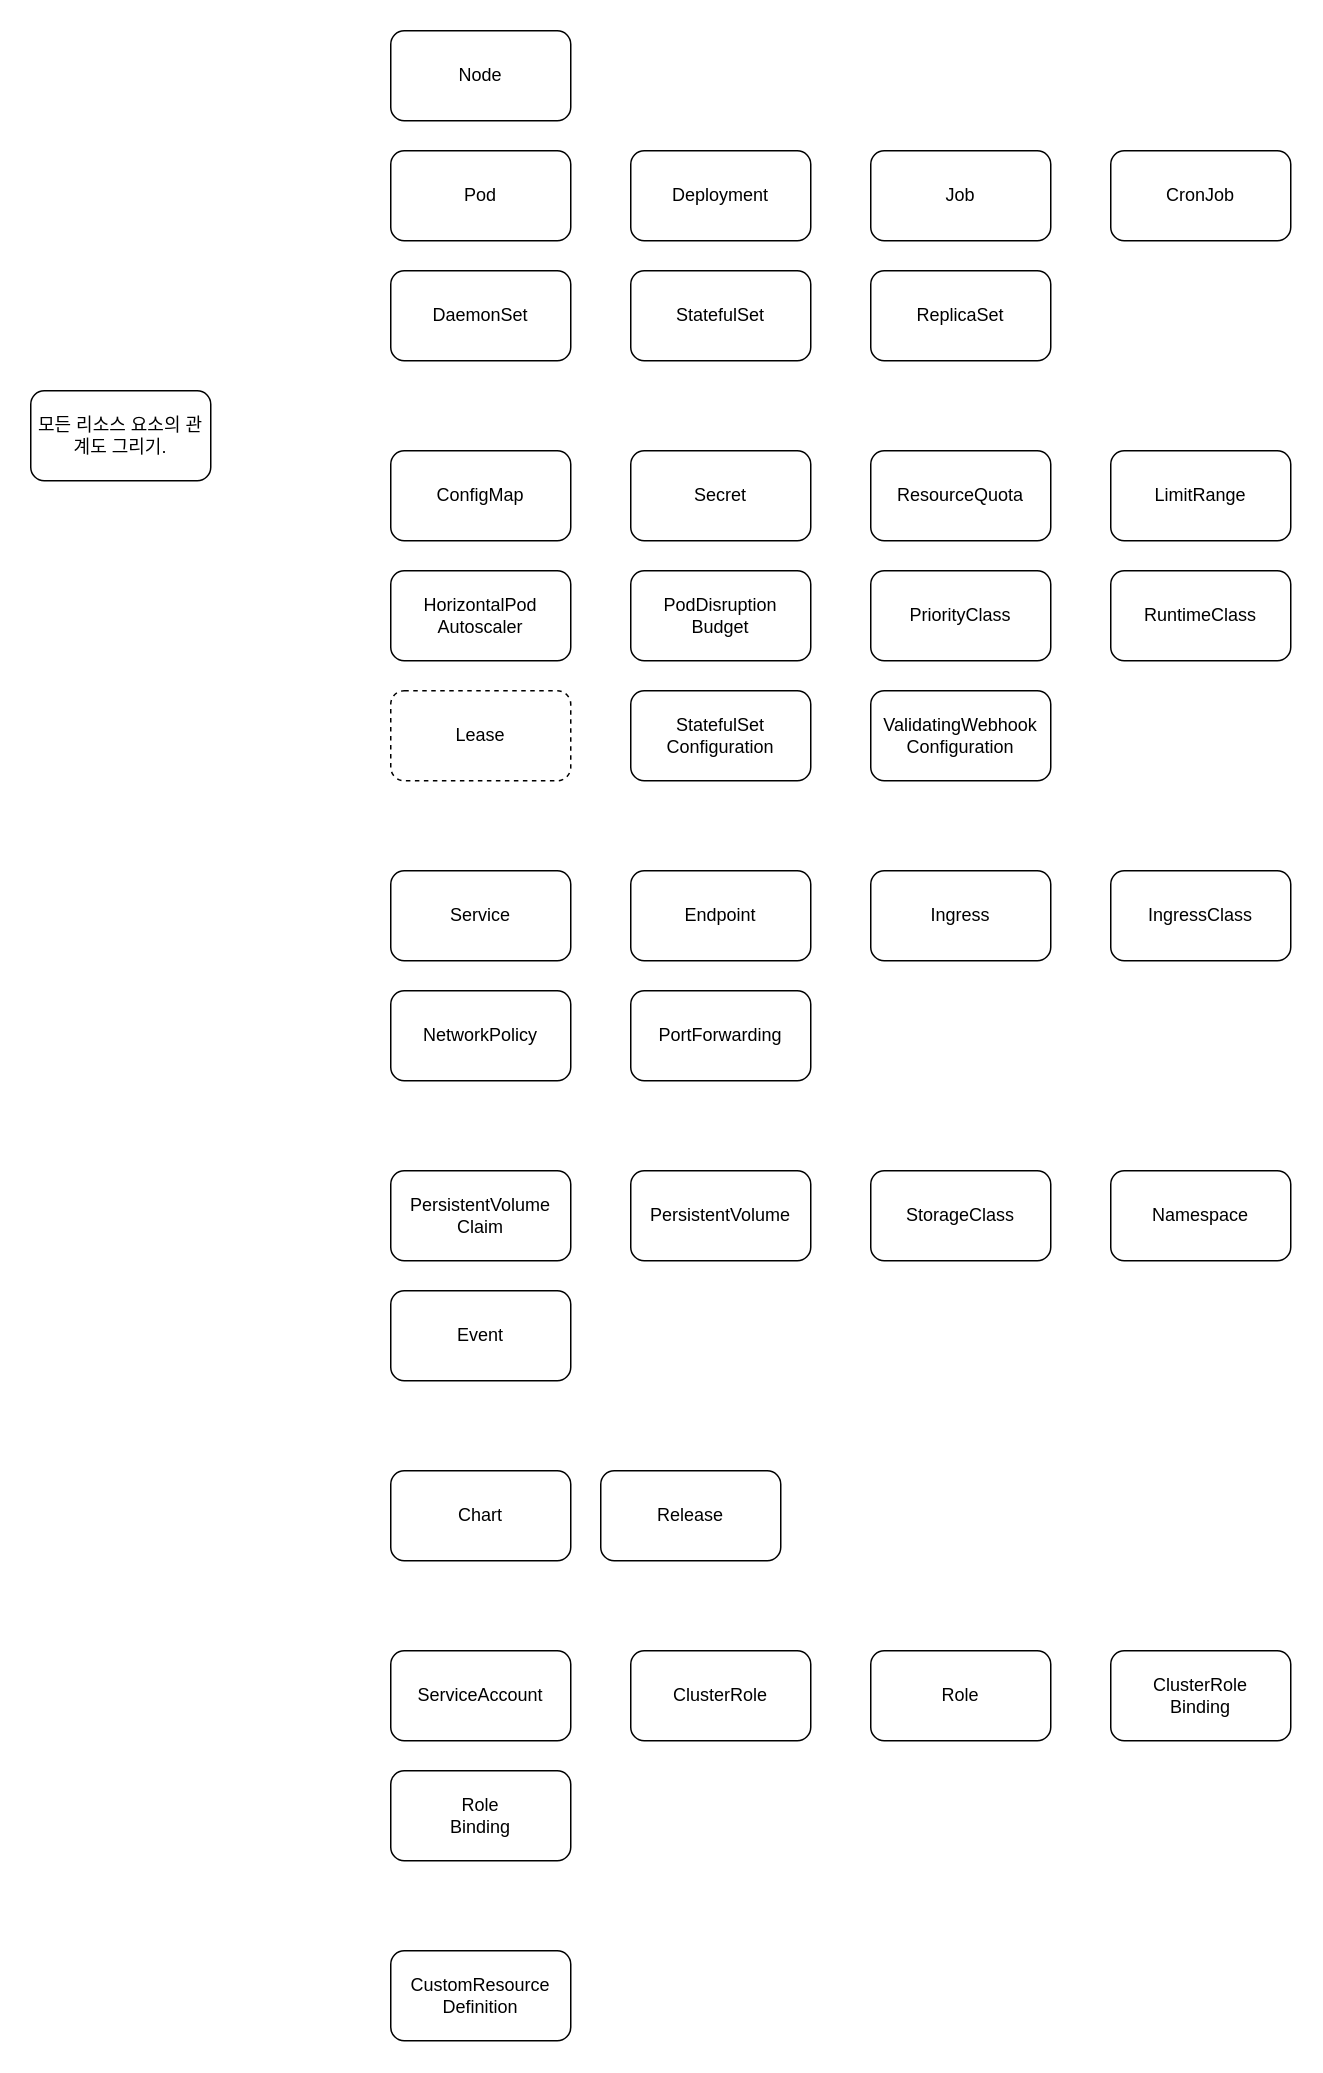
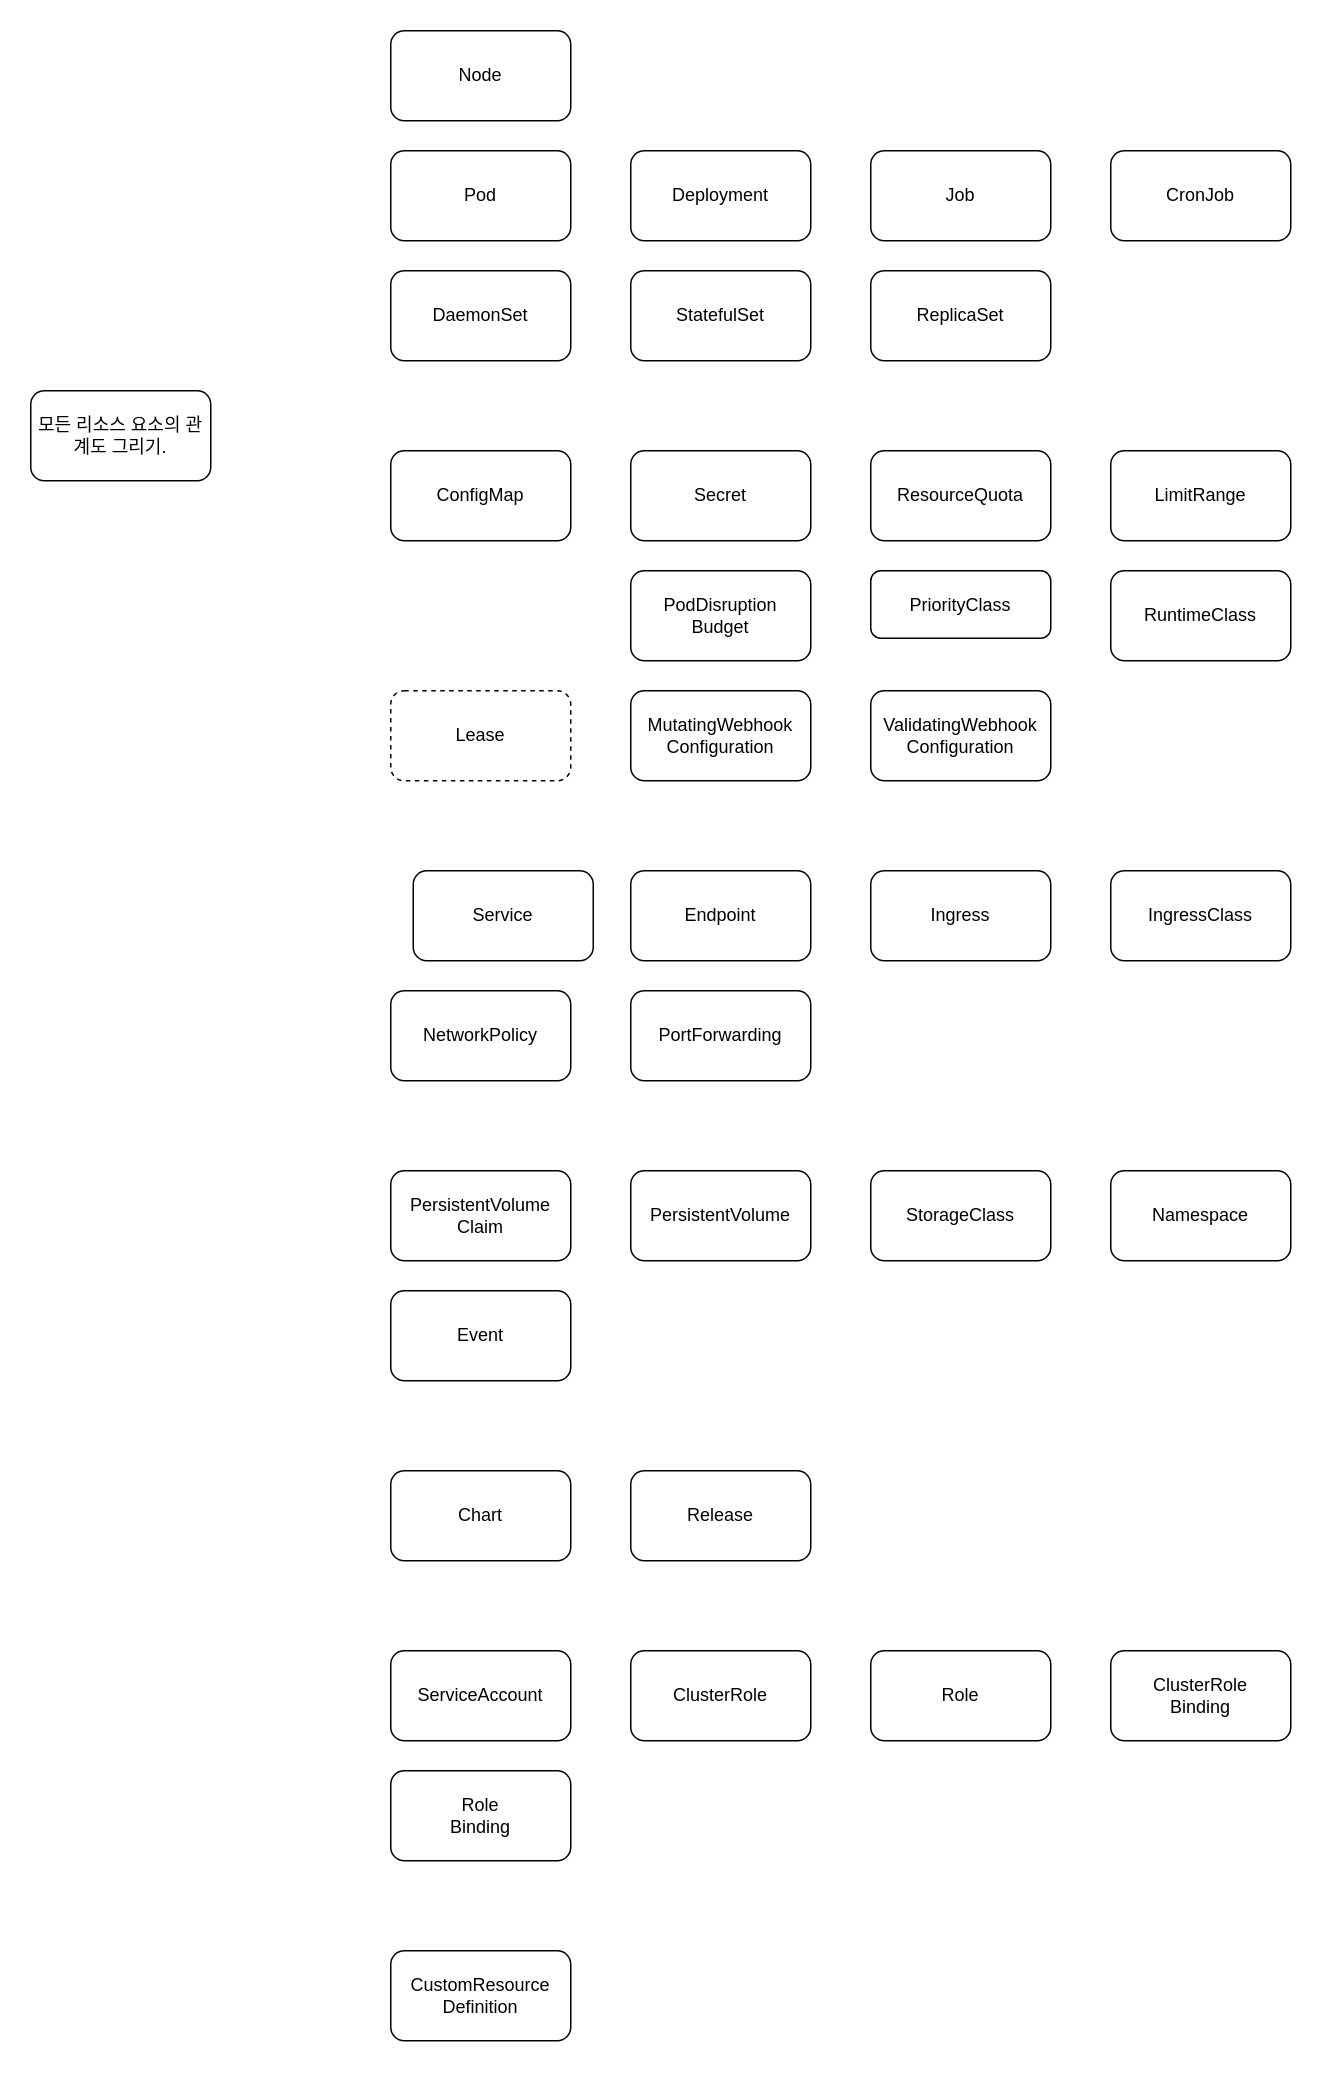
node "HorizontalPod Autoscaler": removed
node "PriorityClass": size 180x90 -> 180x68
node "StatefulSet Configuration": label "StatefulSet Configuration" -> "MutatingWebhook Configuration"
node "Service": moved (481, 916) -> (503, 916)
node "Release": moved (691, 1516) -> (721, 1516)
